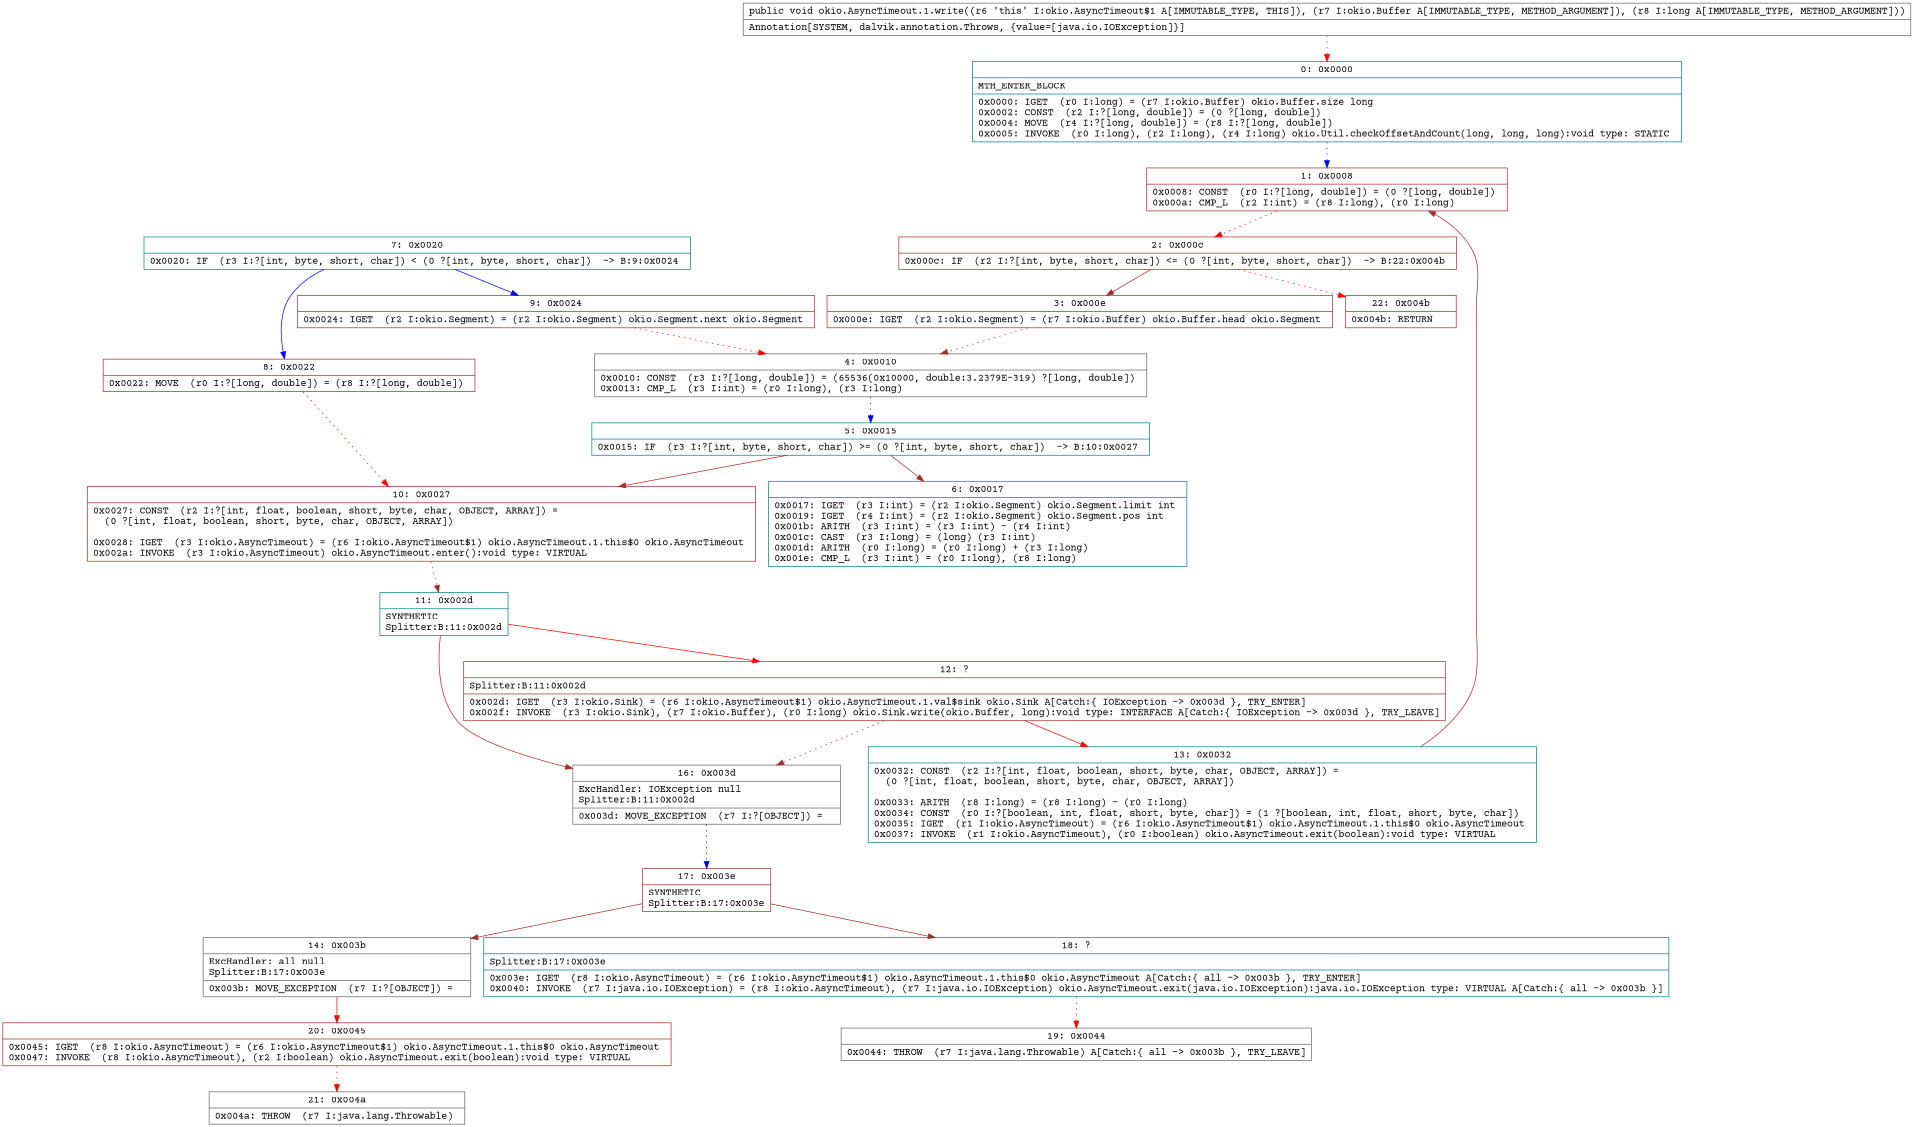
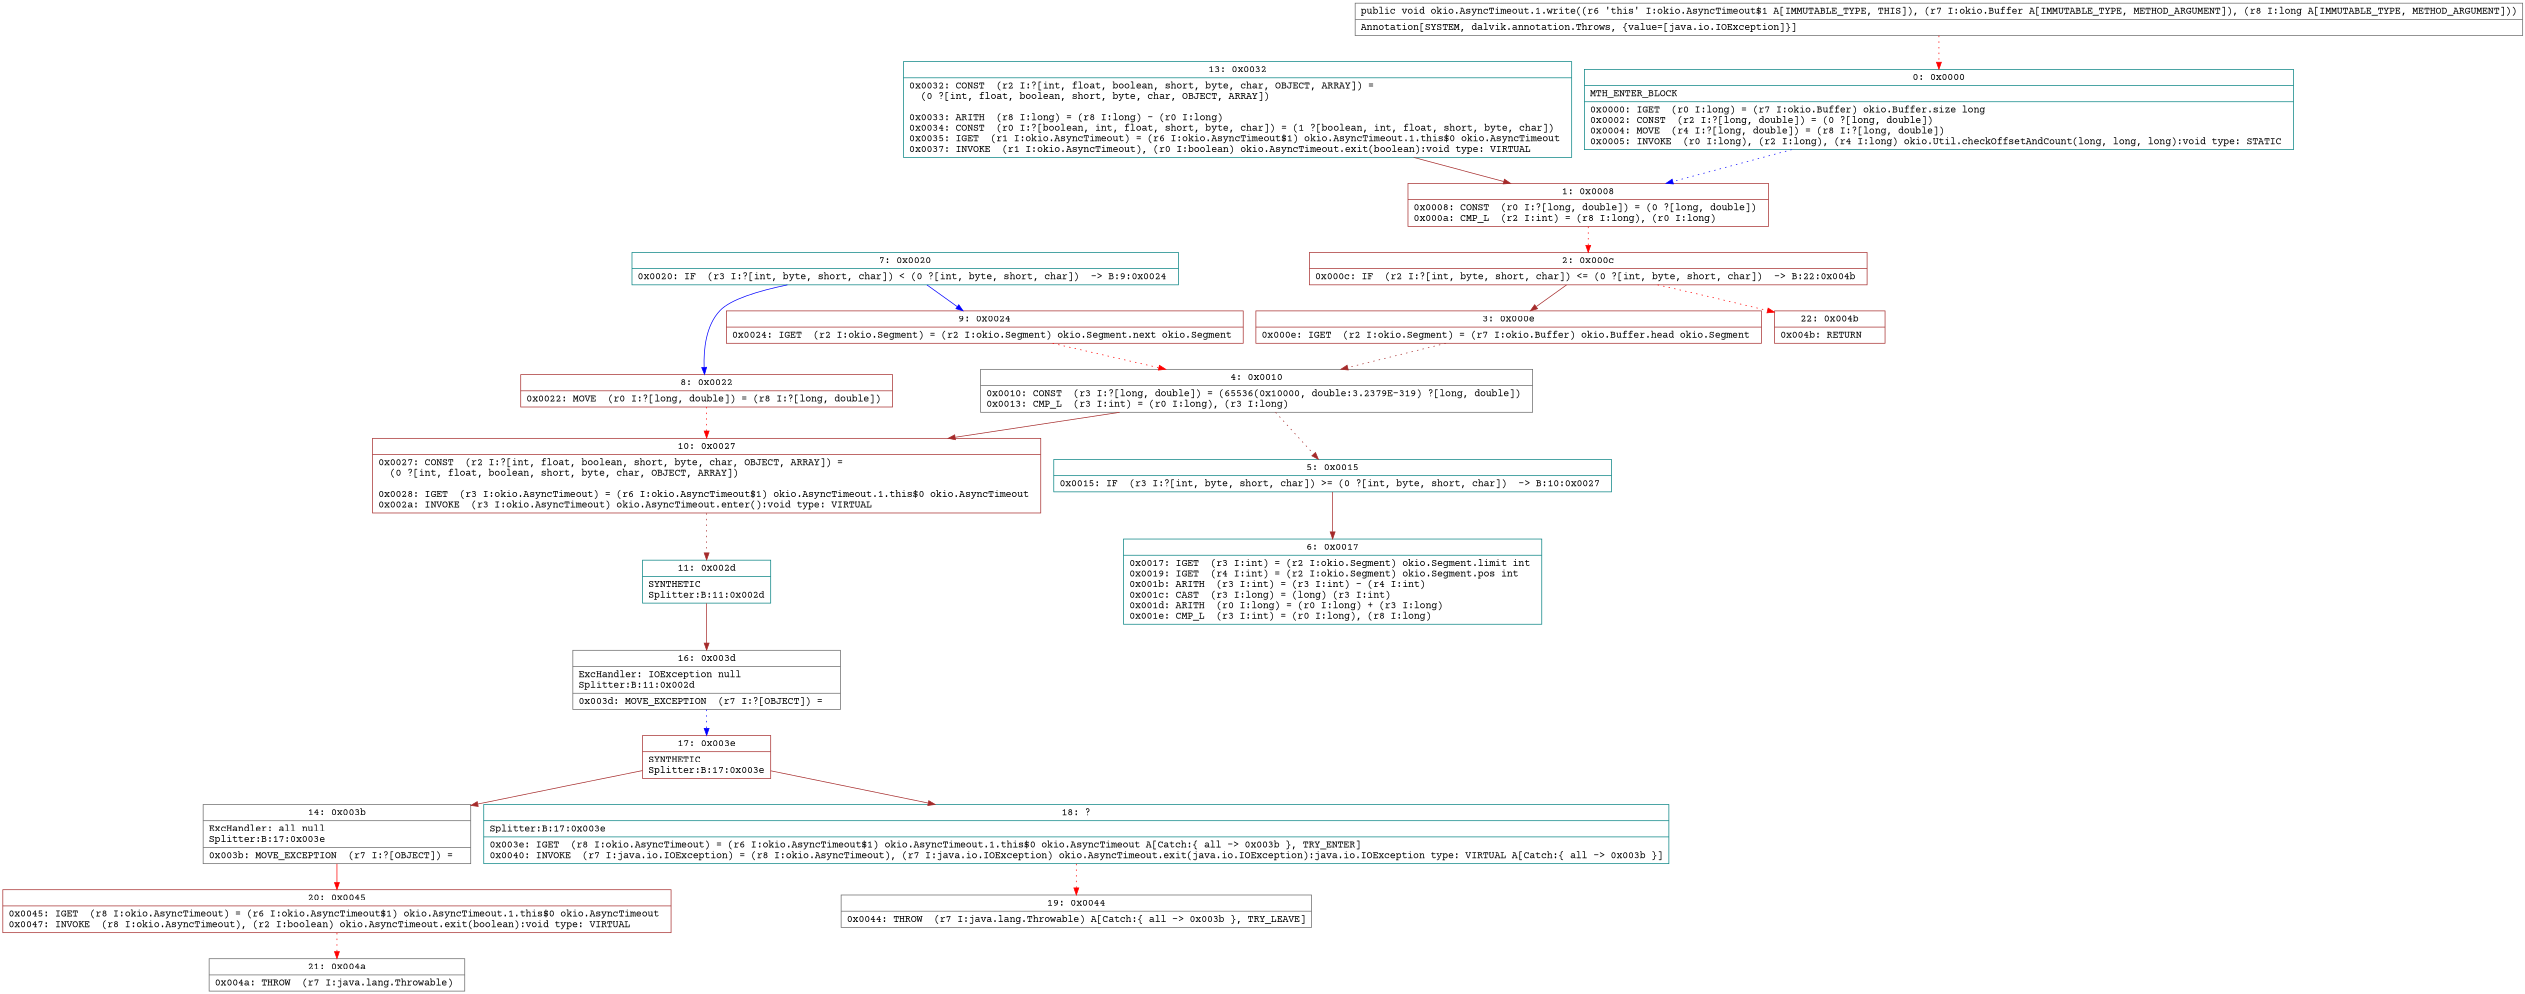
edge "4: 0x0010" -> "5: 0x0015": color blue -> brown
edge "5: 0x0015" -> "10: 0x0027": now "4: 0x0010" -> "10: 0x0027"
node "12: ?": removed
